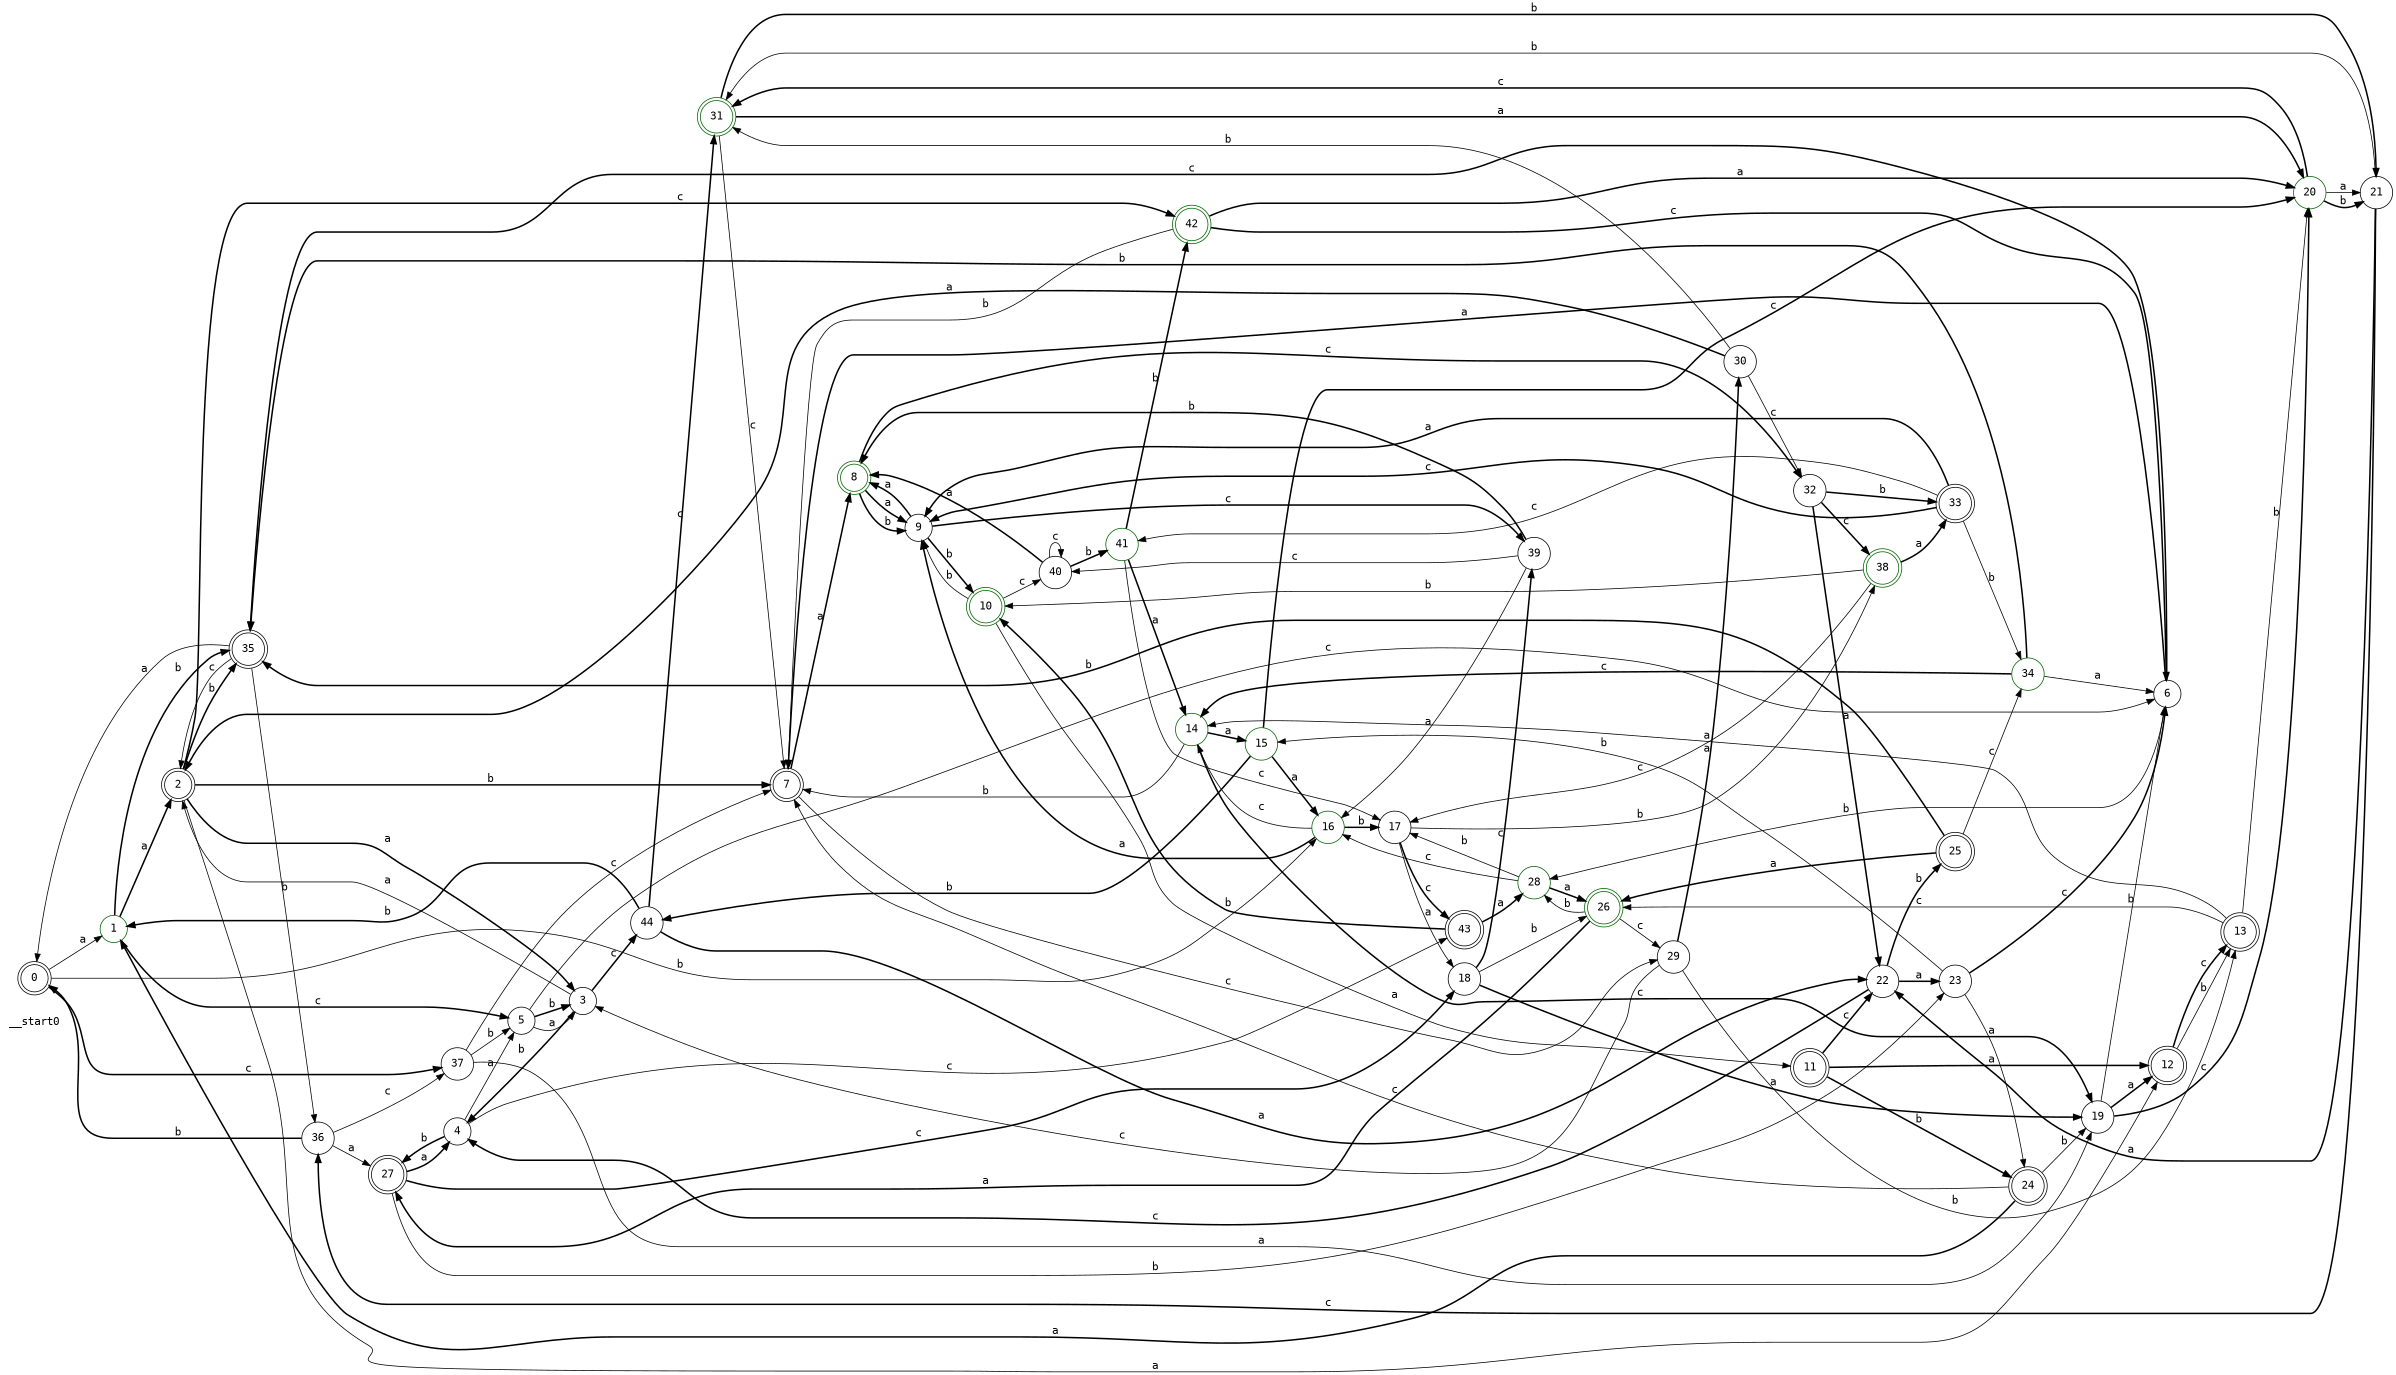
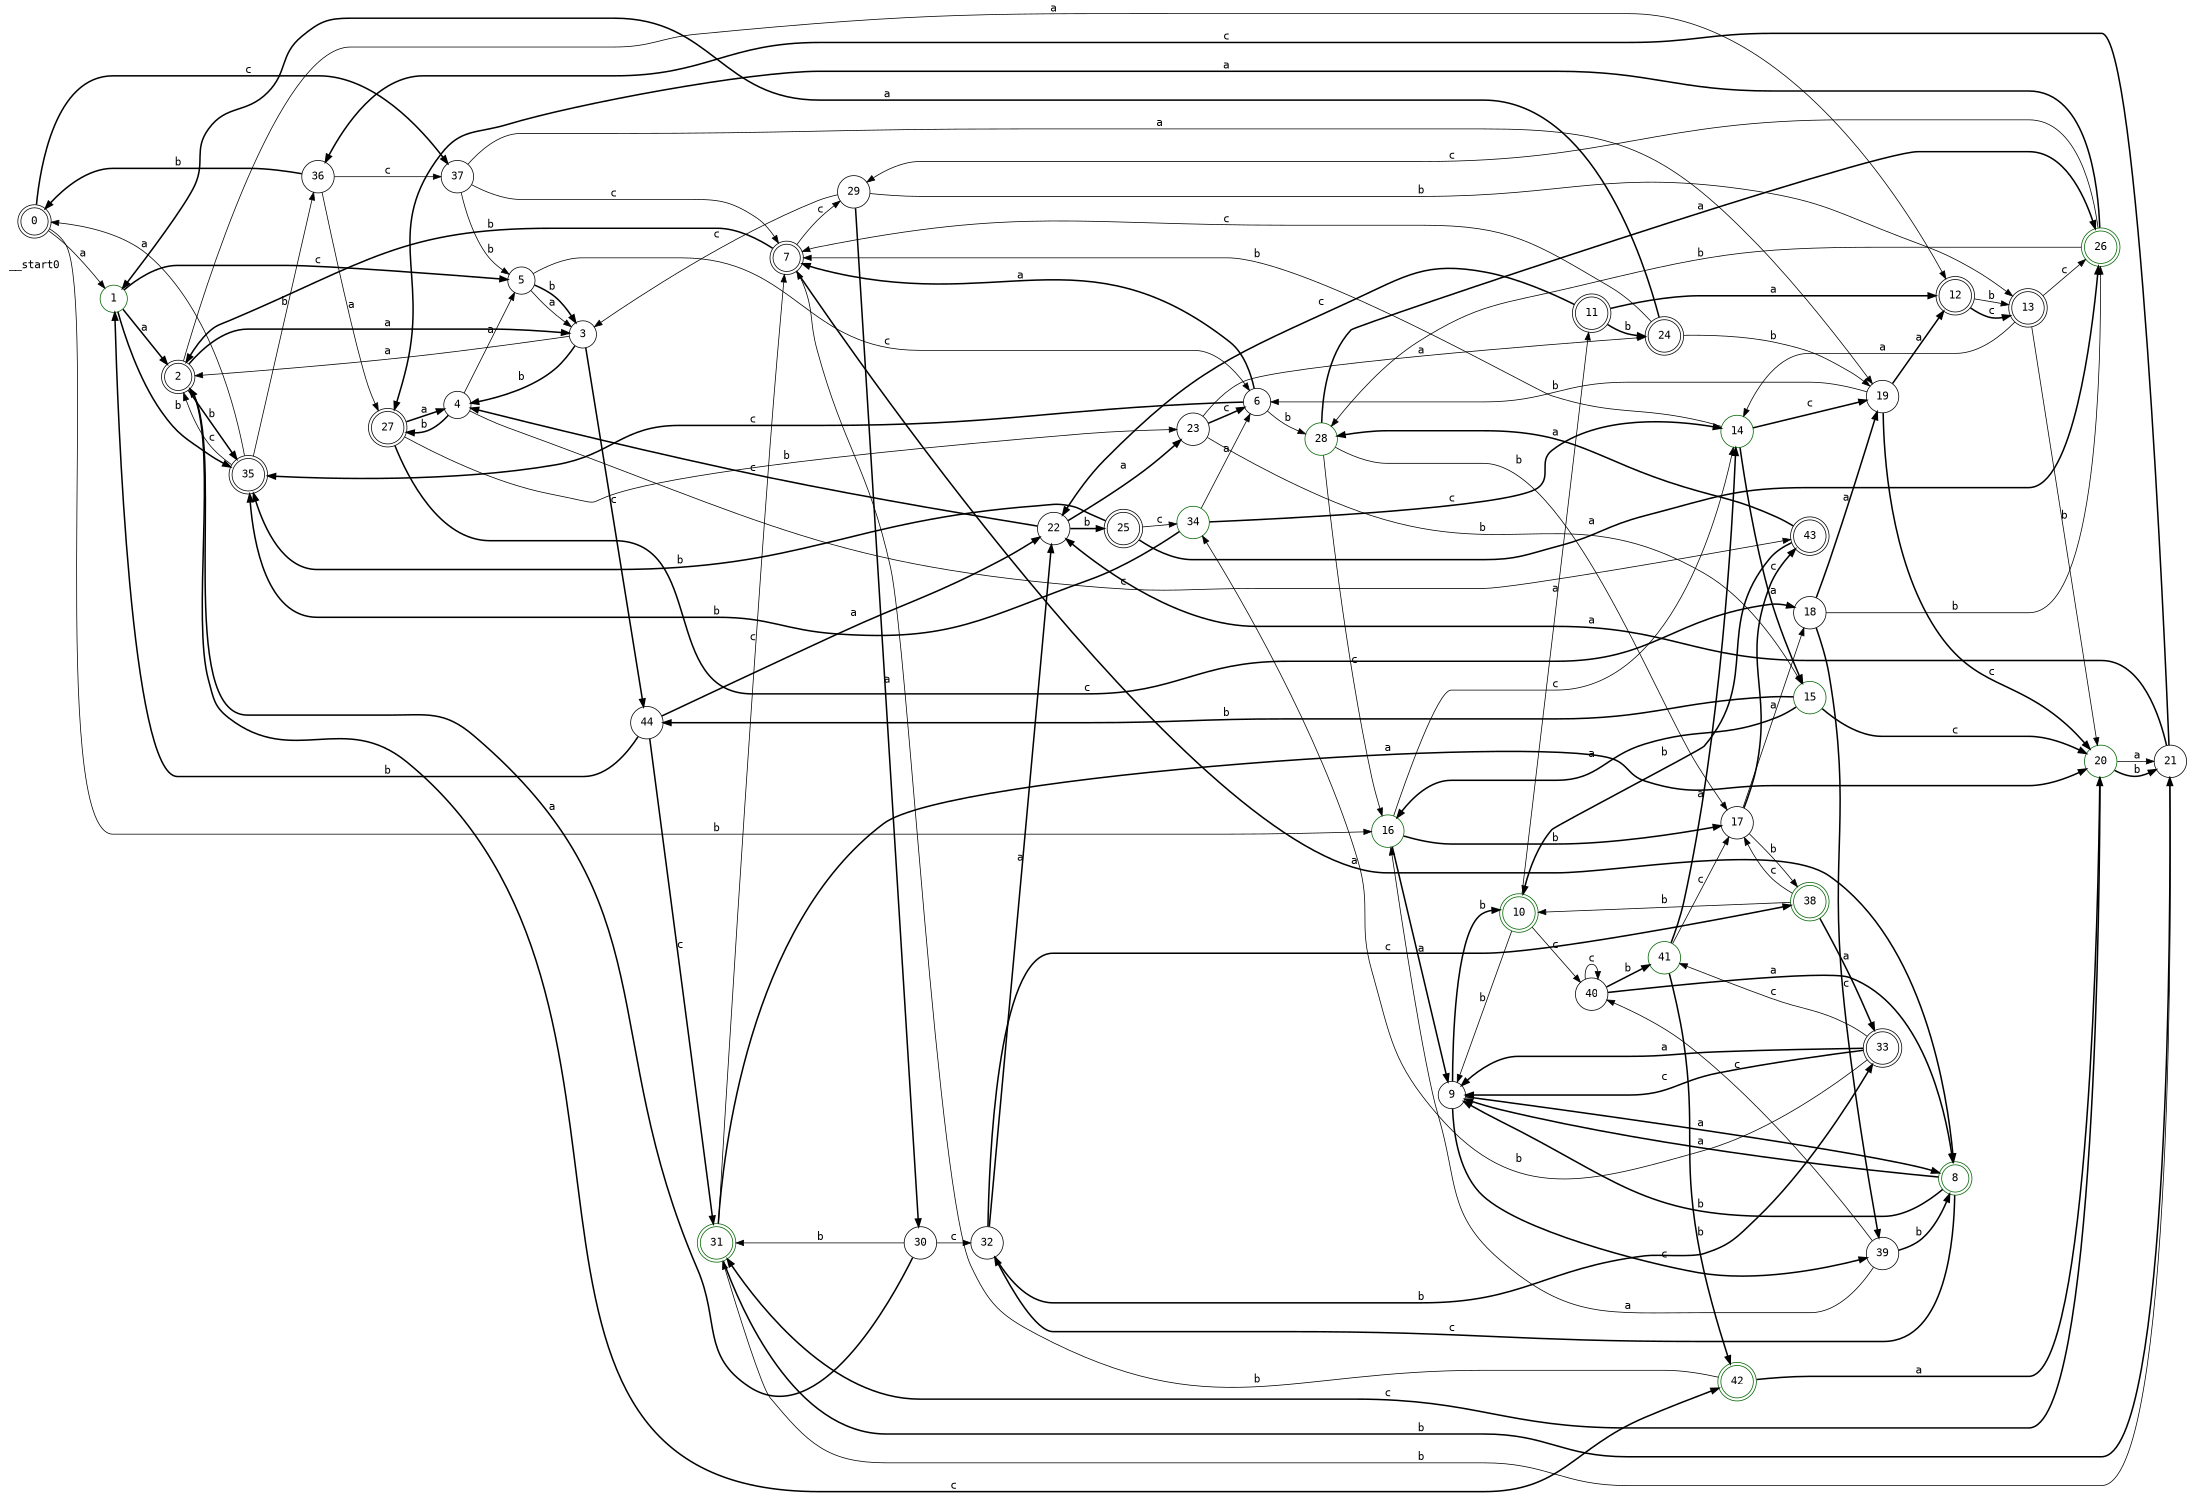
edge "42" -> "6": removed, label "c"
edge "2" -> "7": reversed
